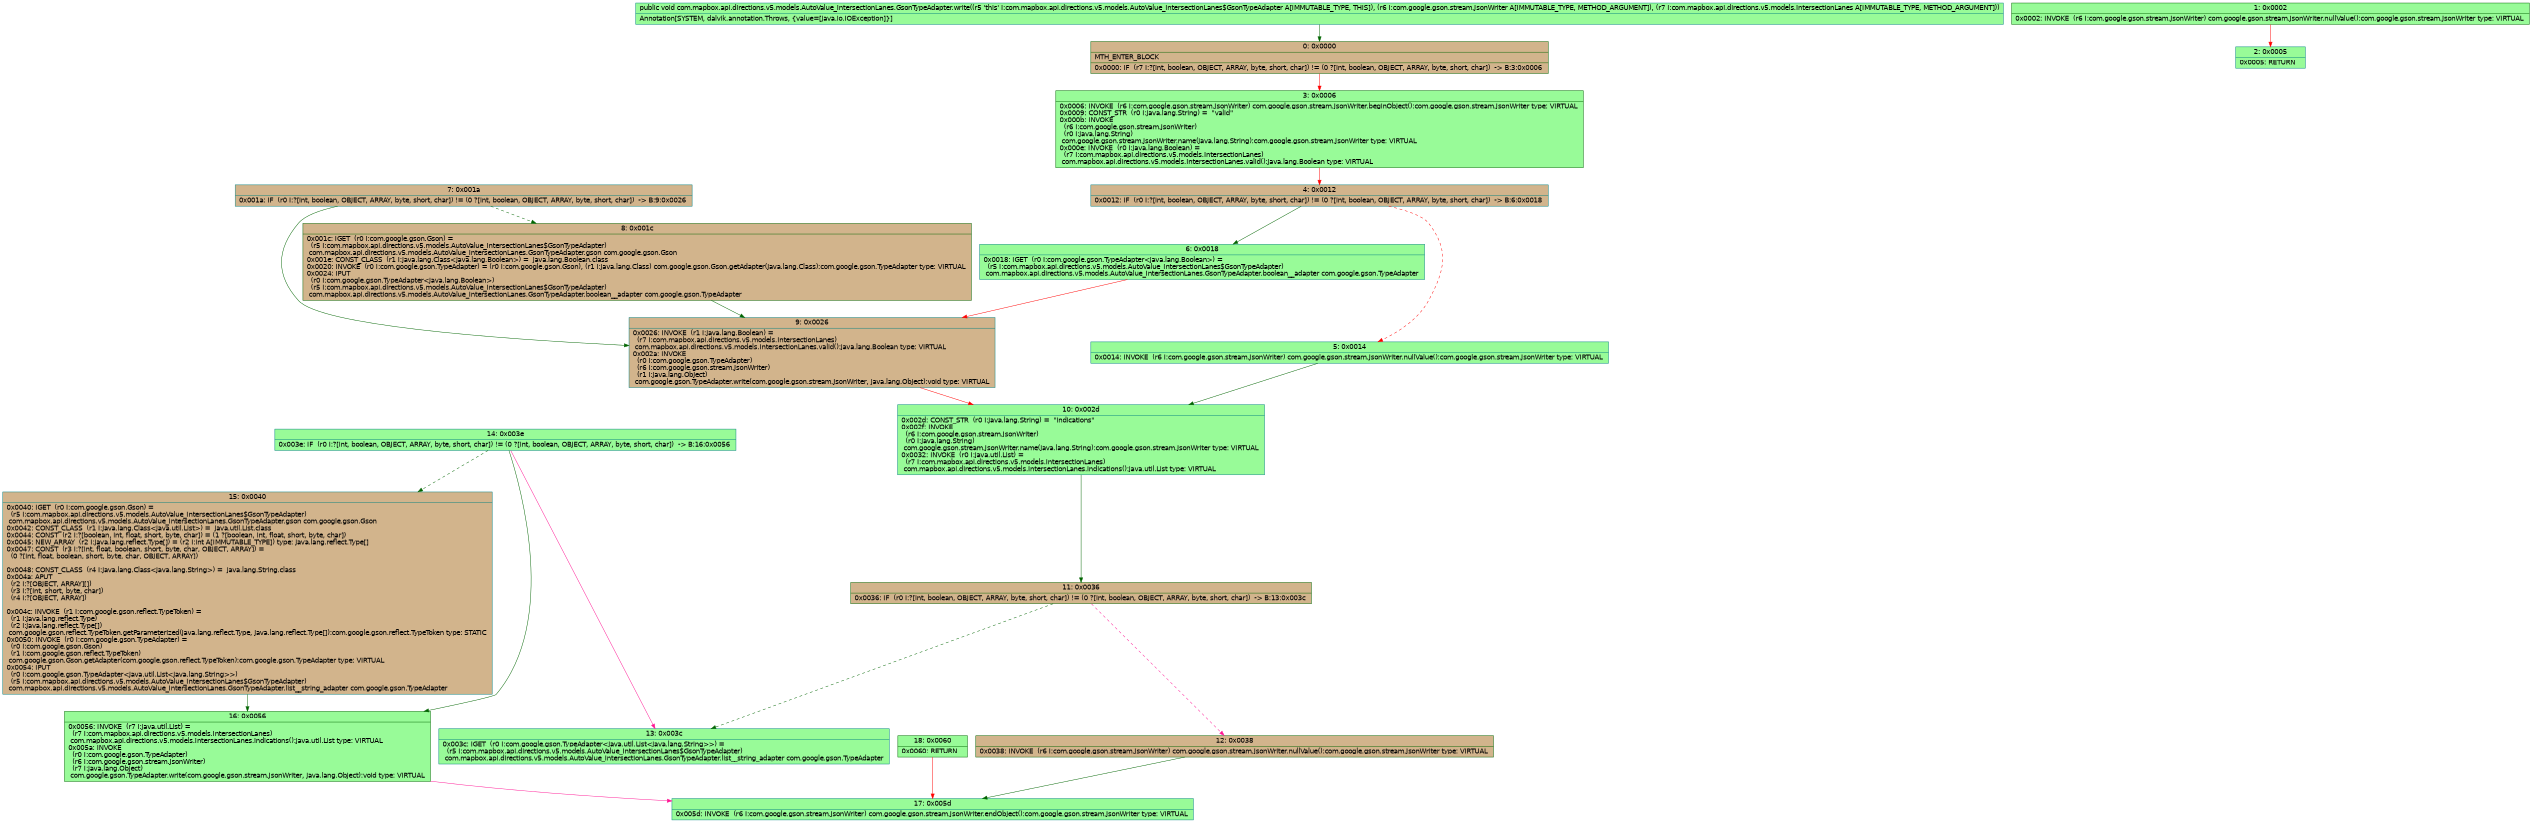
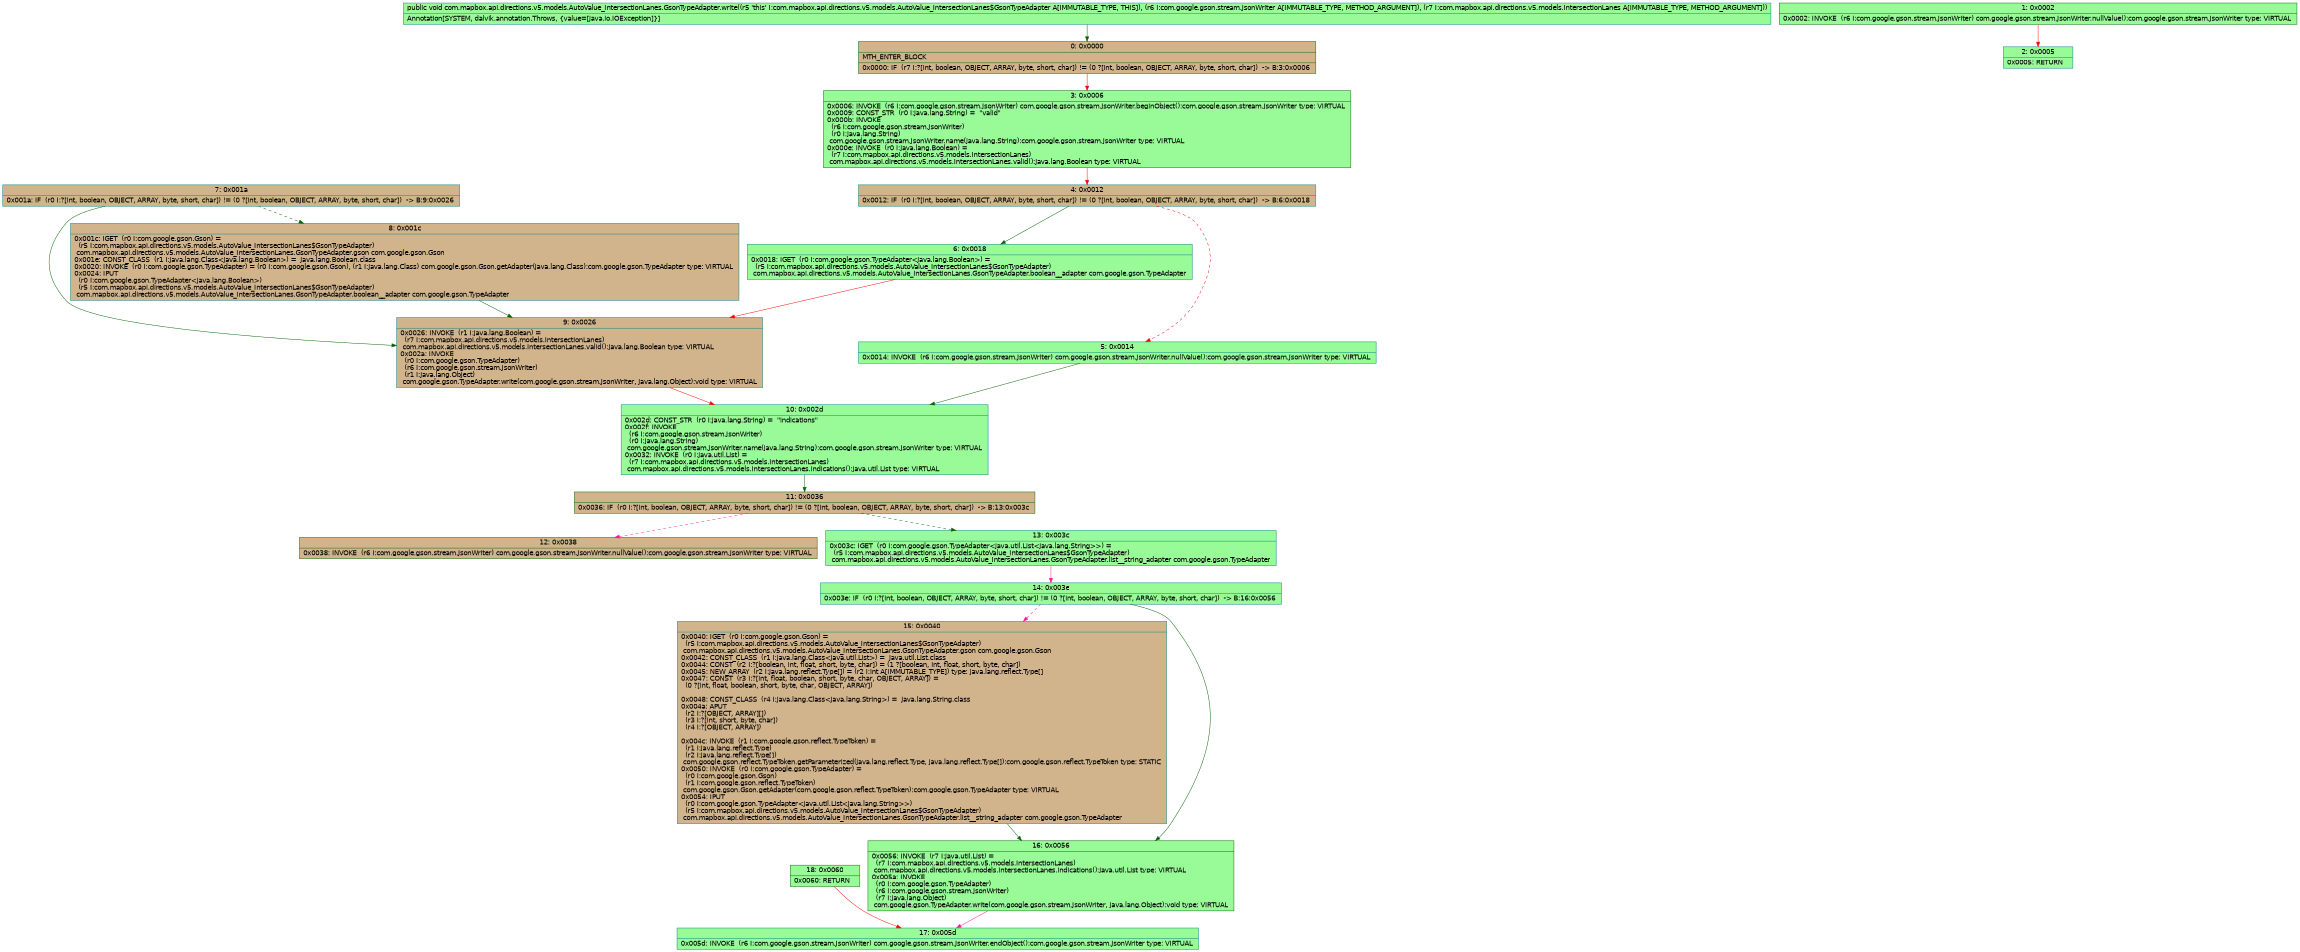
node "8: 0x001c": color darkgreen -> teal
edge "14: 0x003e" -> "15: 0x0040": color darkgreen -> deeppink
edge "14: 0x003e" -> "13: 0x003c": reversed
edge "12: 0x0038" -> "17: 0x005d": removed
